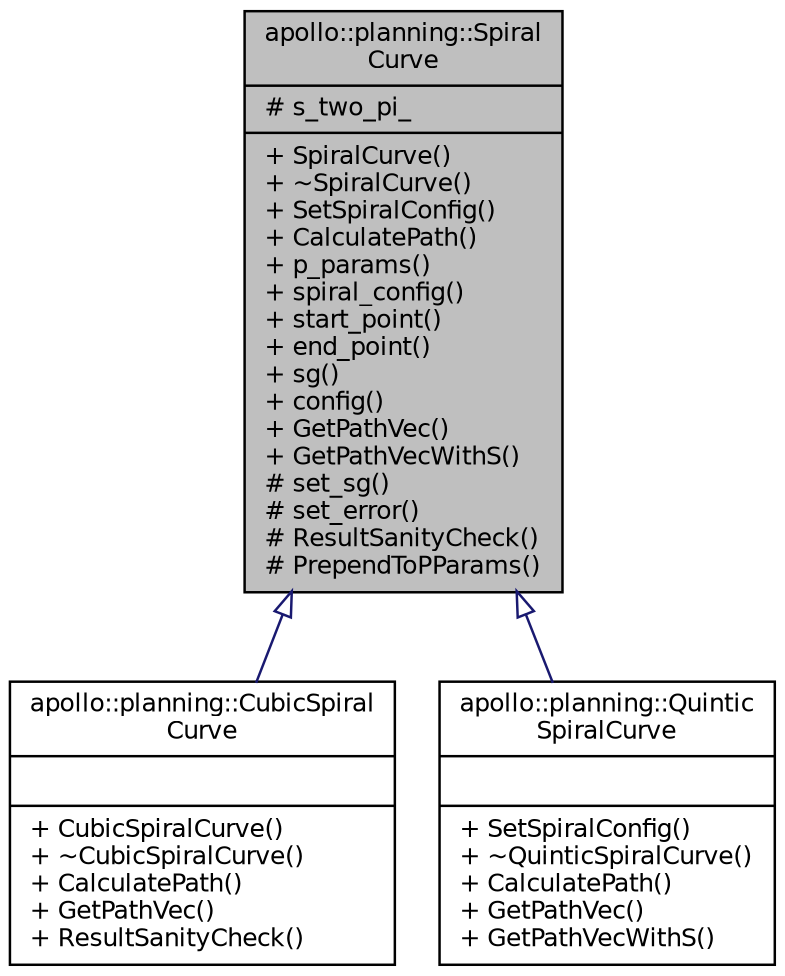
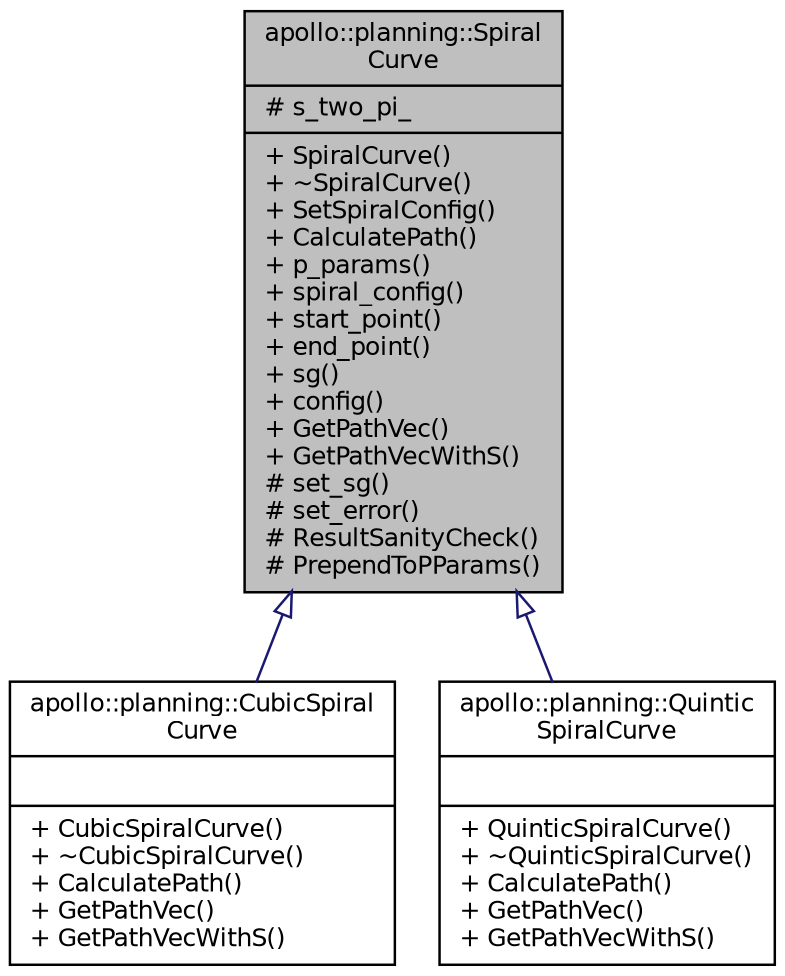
node "apollo::planning::Quintic": text "+ SetSpiralConfig()" -> "+ QuinticSpiralCurve()"
node "apollo::planning::CubicSpiral": text "+ ResultSanityCheck()" -> "+ GetPathVecWithS()"
